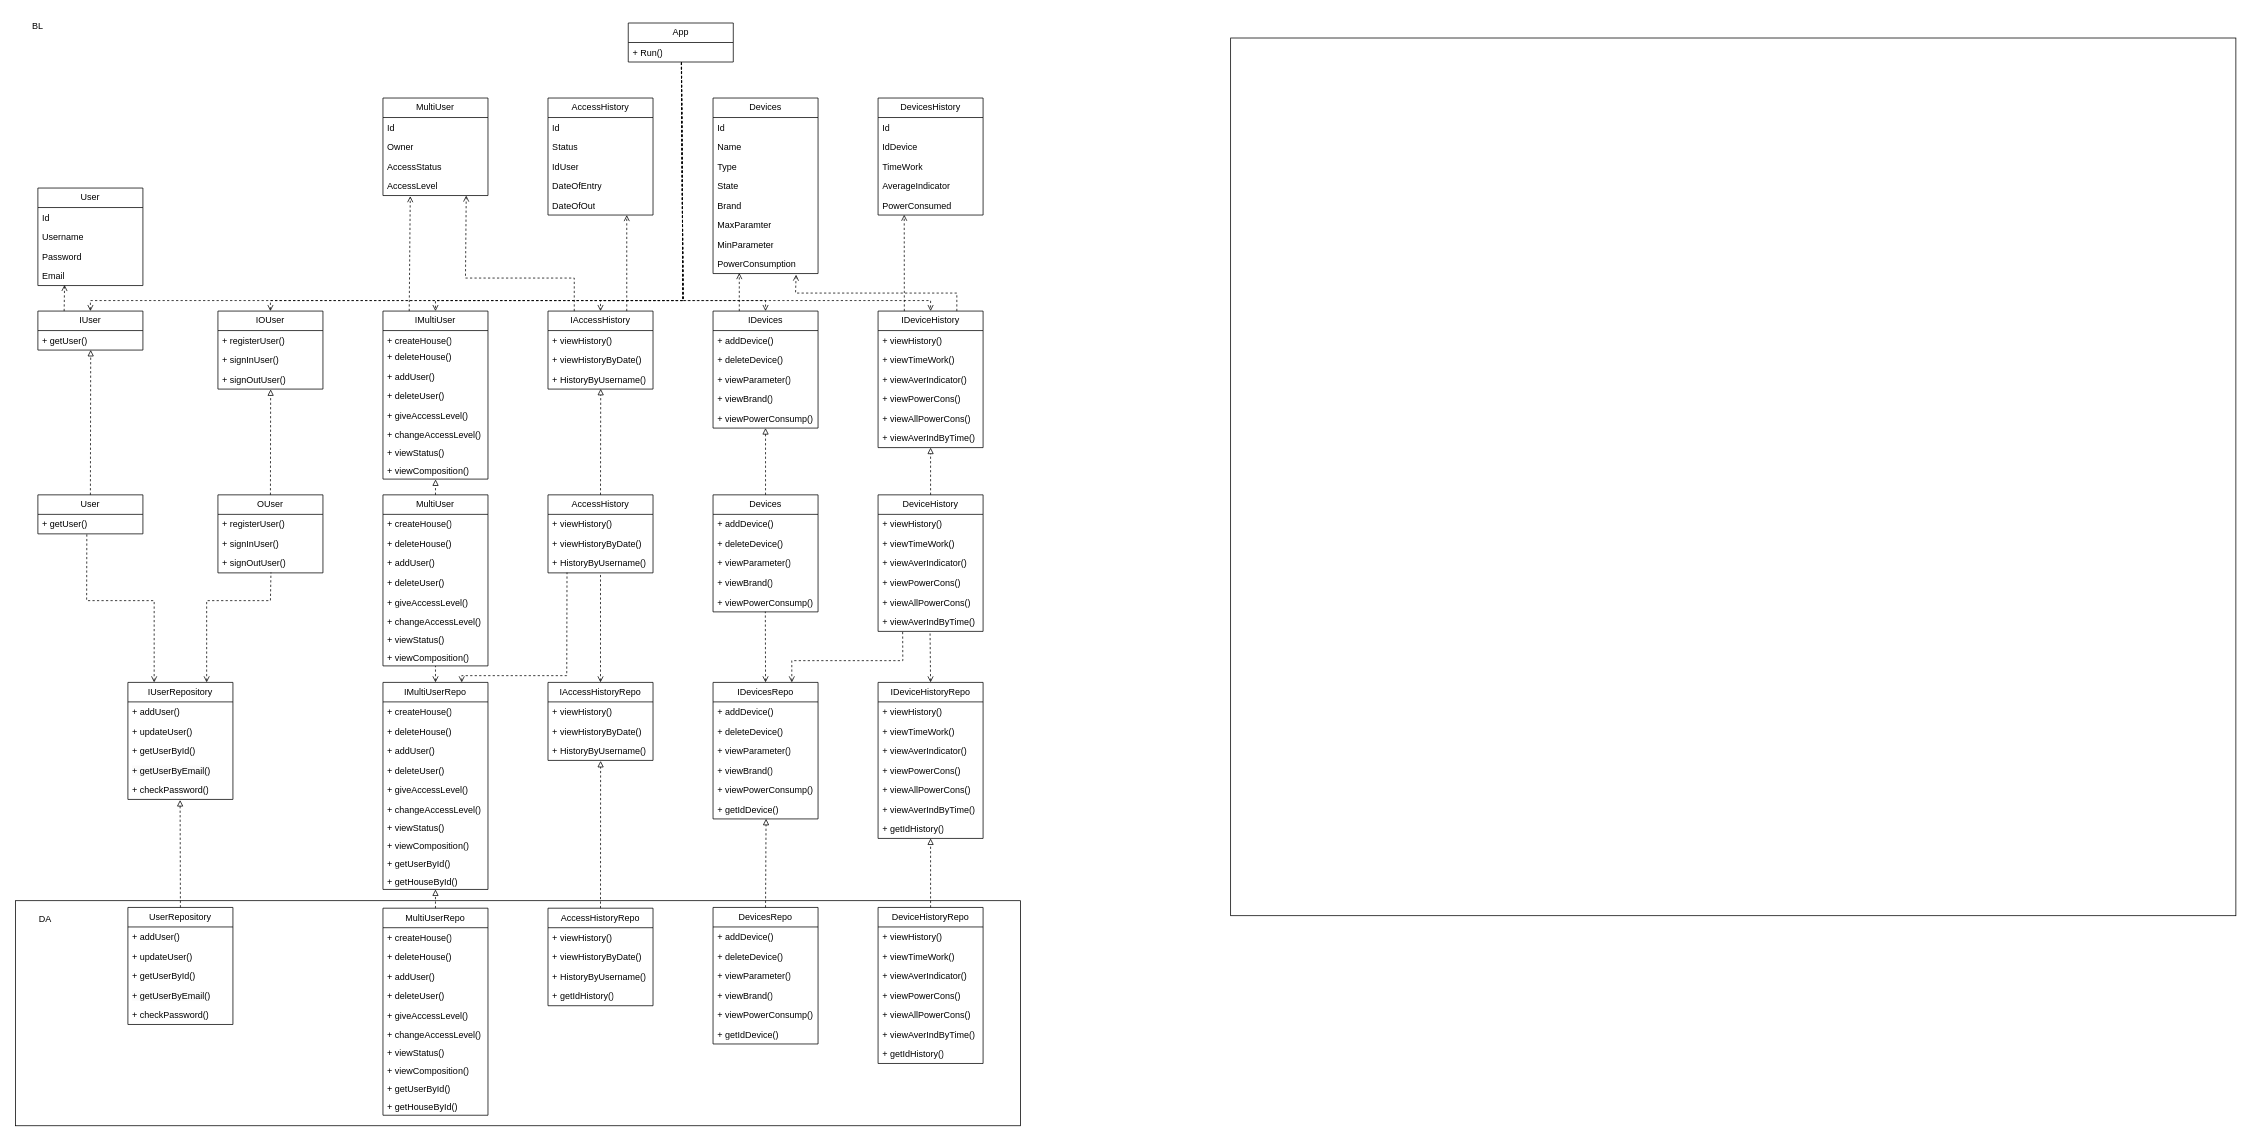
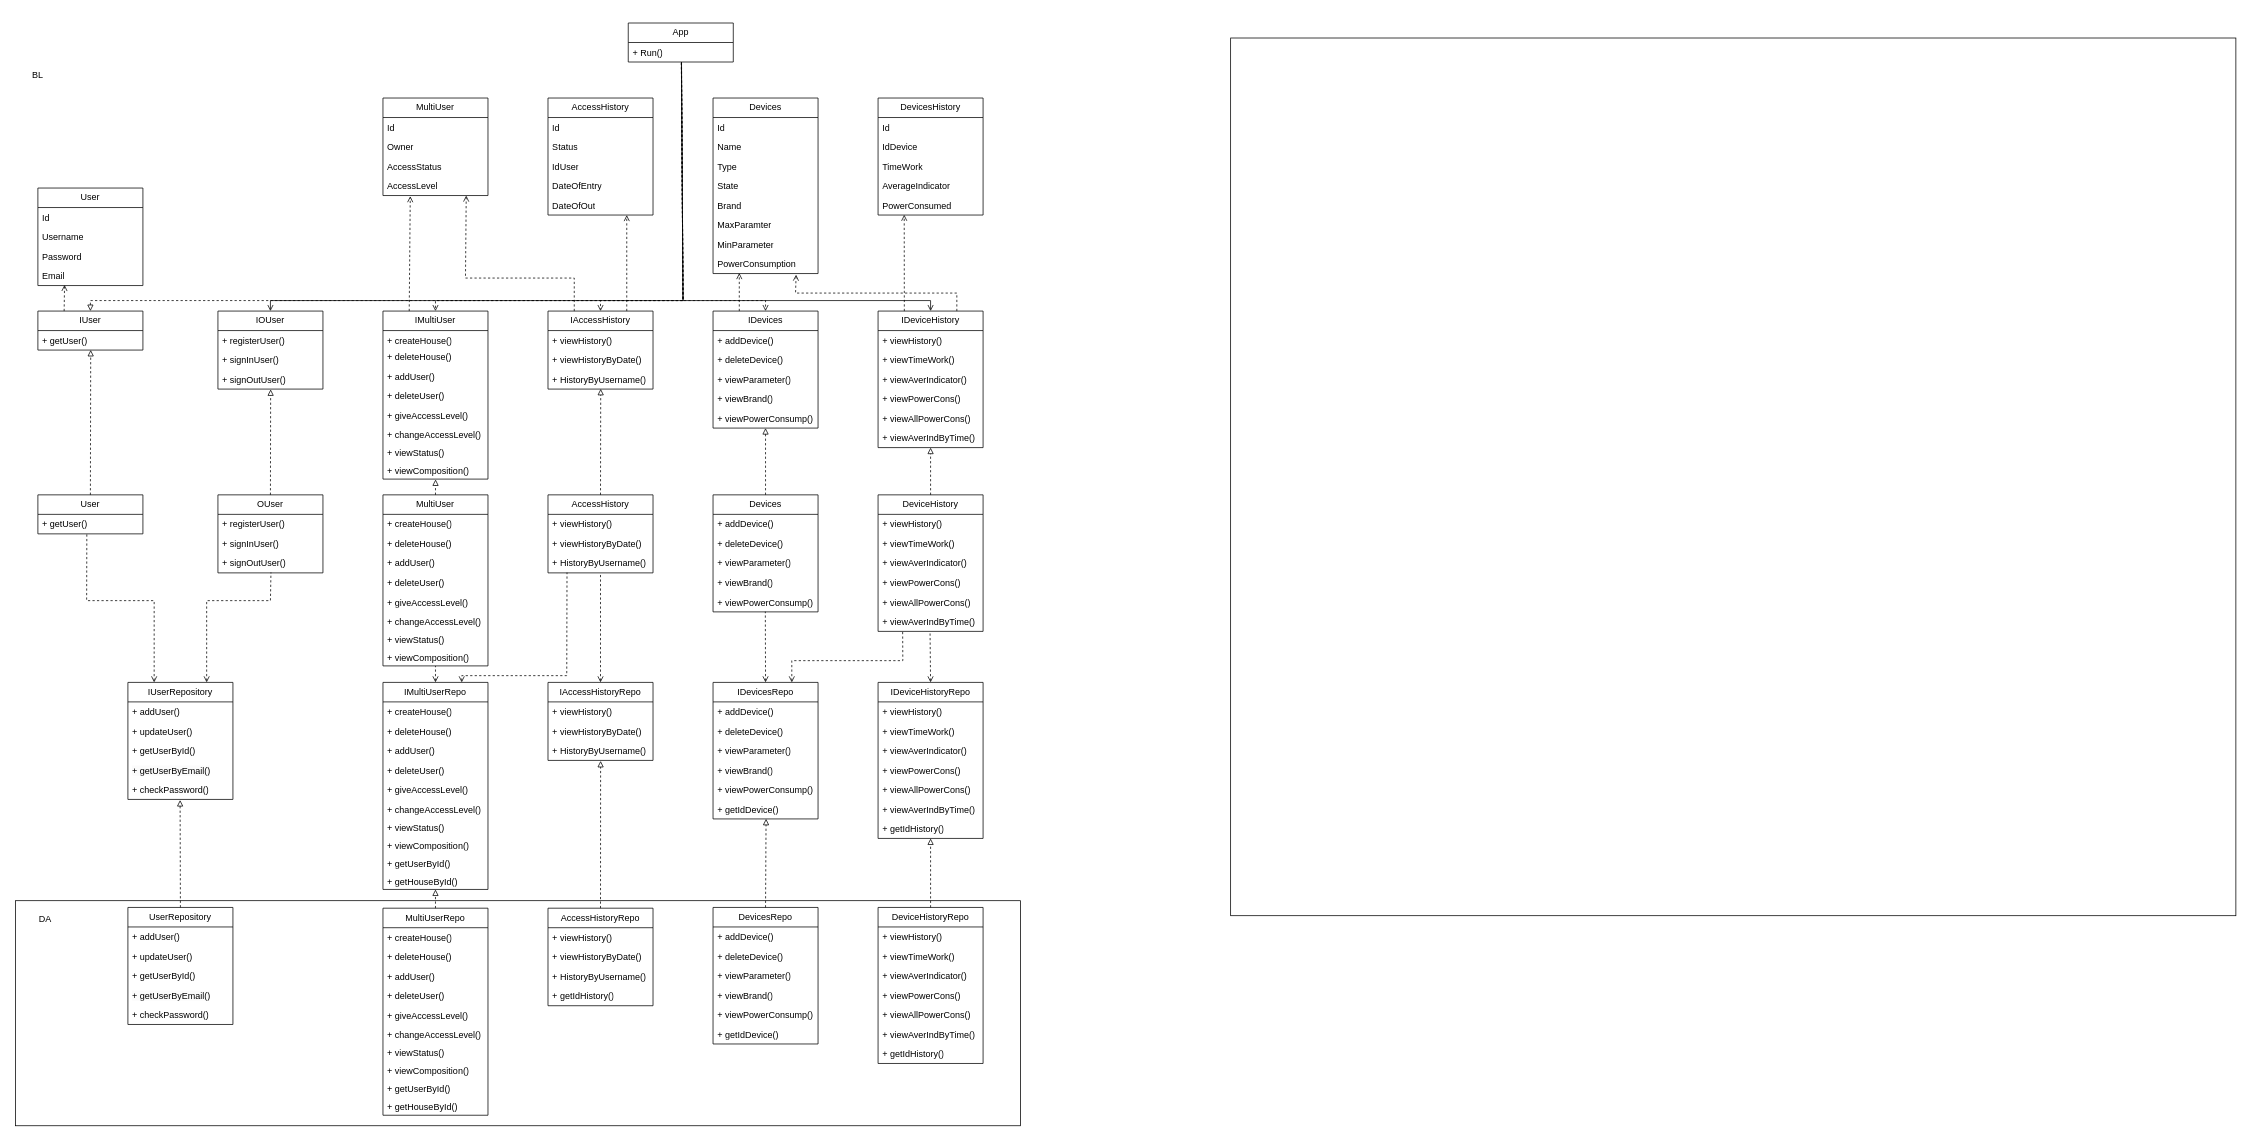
node "BL": moved (38, 27) -> (38, 75)
edge "+ Run()" -> "IDeviceHistory": style dashed -> solid
edge "+ Run()" -> "IUser": arrowhead open -> block
edge "+ Run()" -> "IOUser": style dashed -> solid
